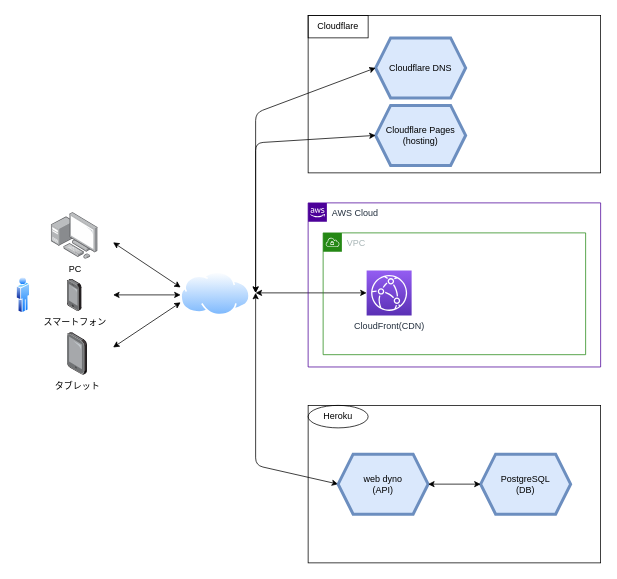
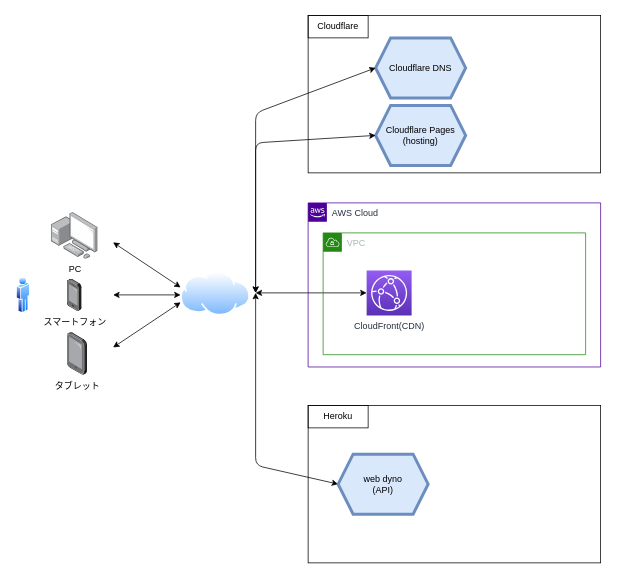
node "Heroku": shape ellipse -> rectangle
edge "web dyno (API)" -- "PostgreSQL (DB)": removed
node "PostgreSQL (DB)": removed
